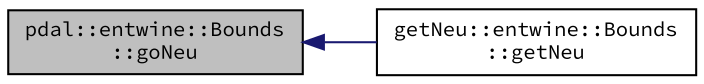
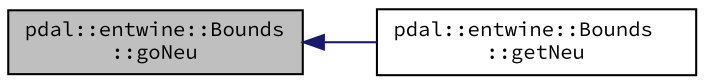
node "getNeu::entwine::Bounds ::getNeu": label "getNeu::entwine::Bounds ::getNeu" -> "pdal::entwine::Bounds ::getNeu"
